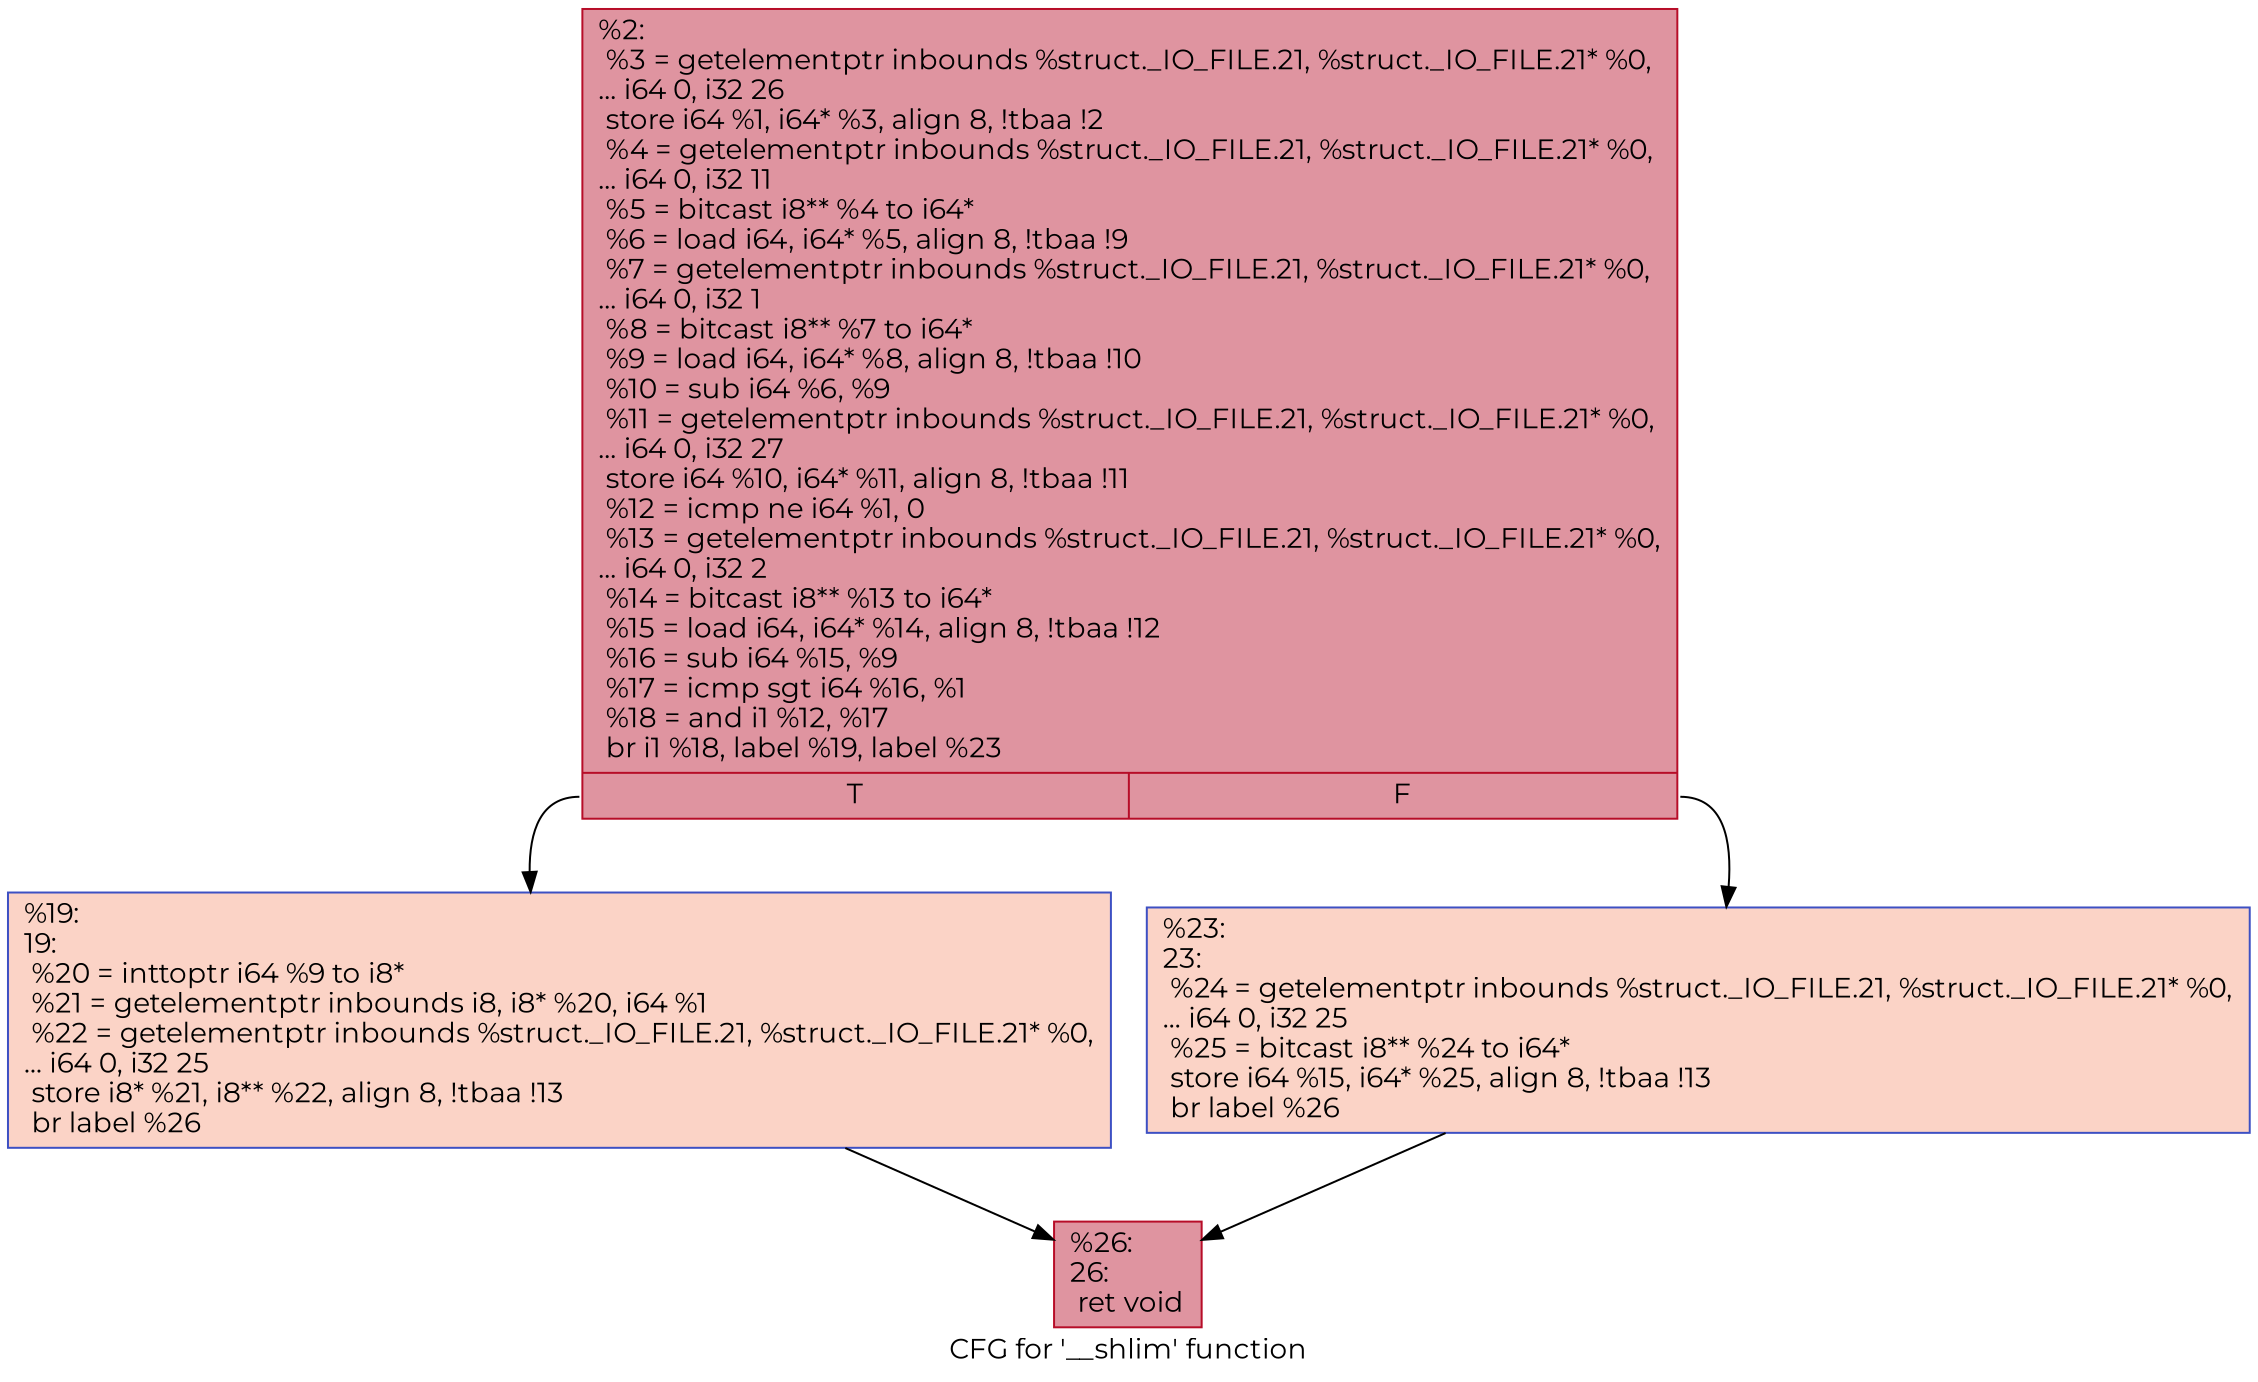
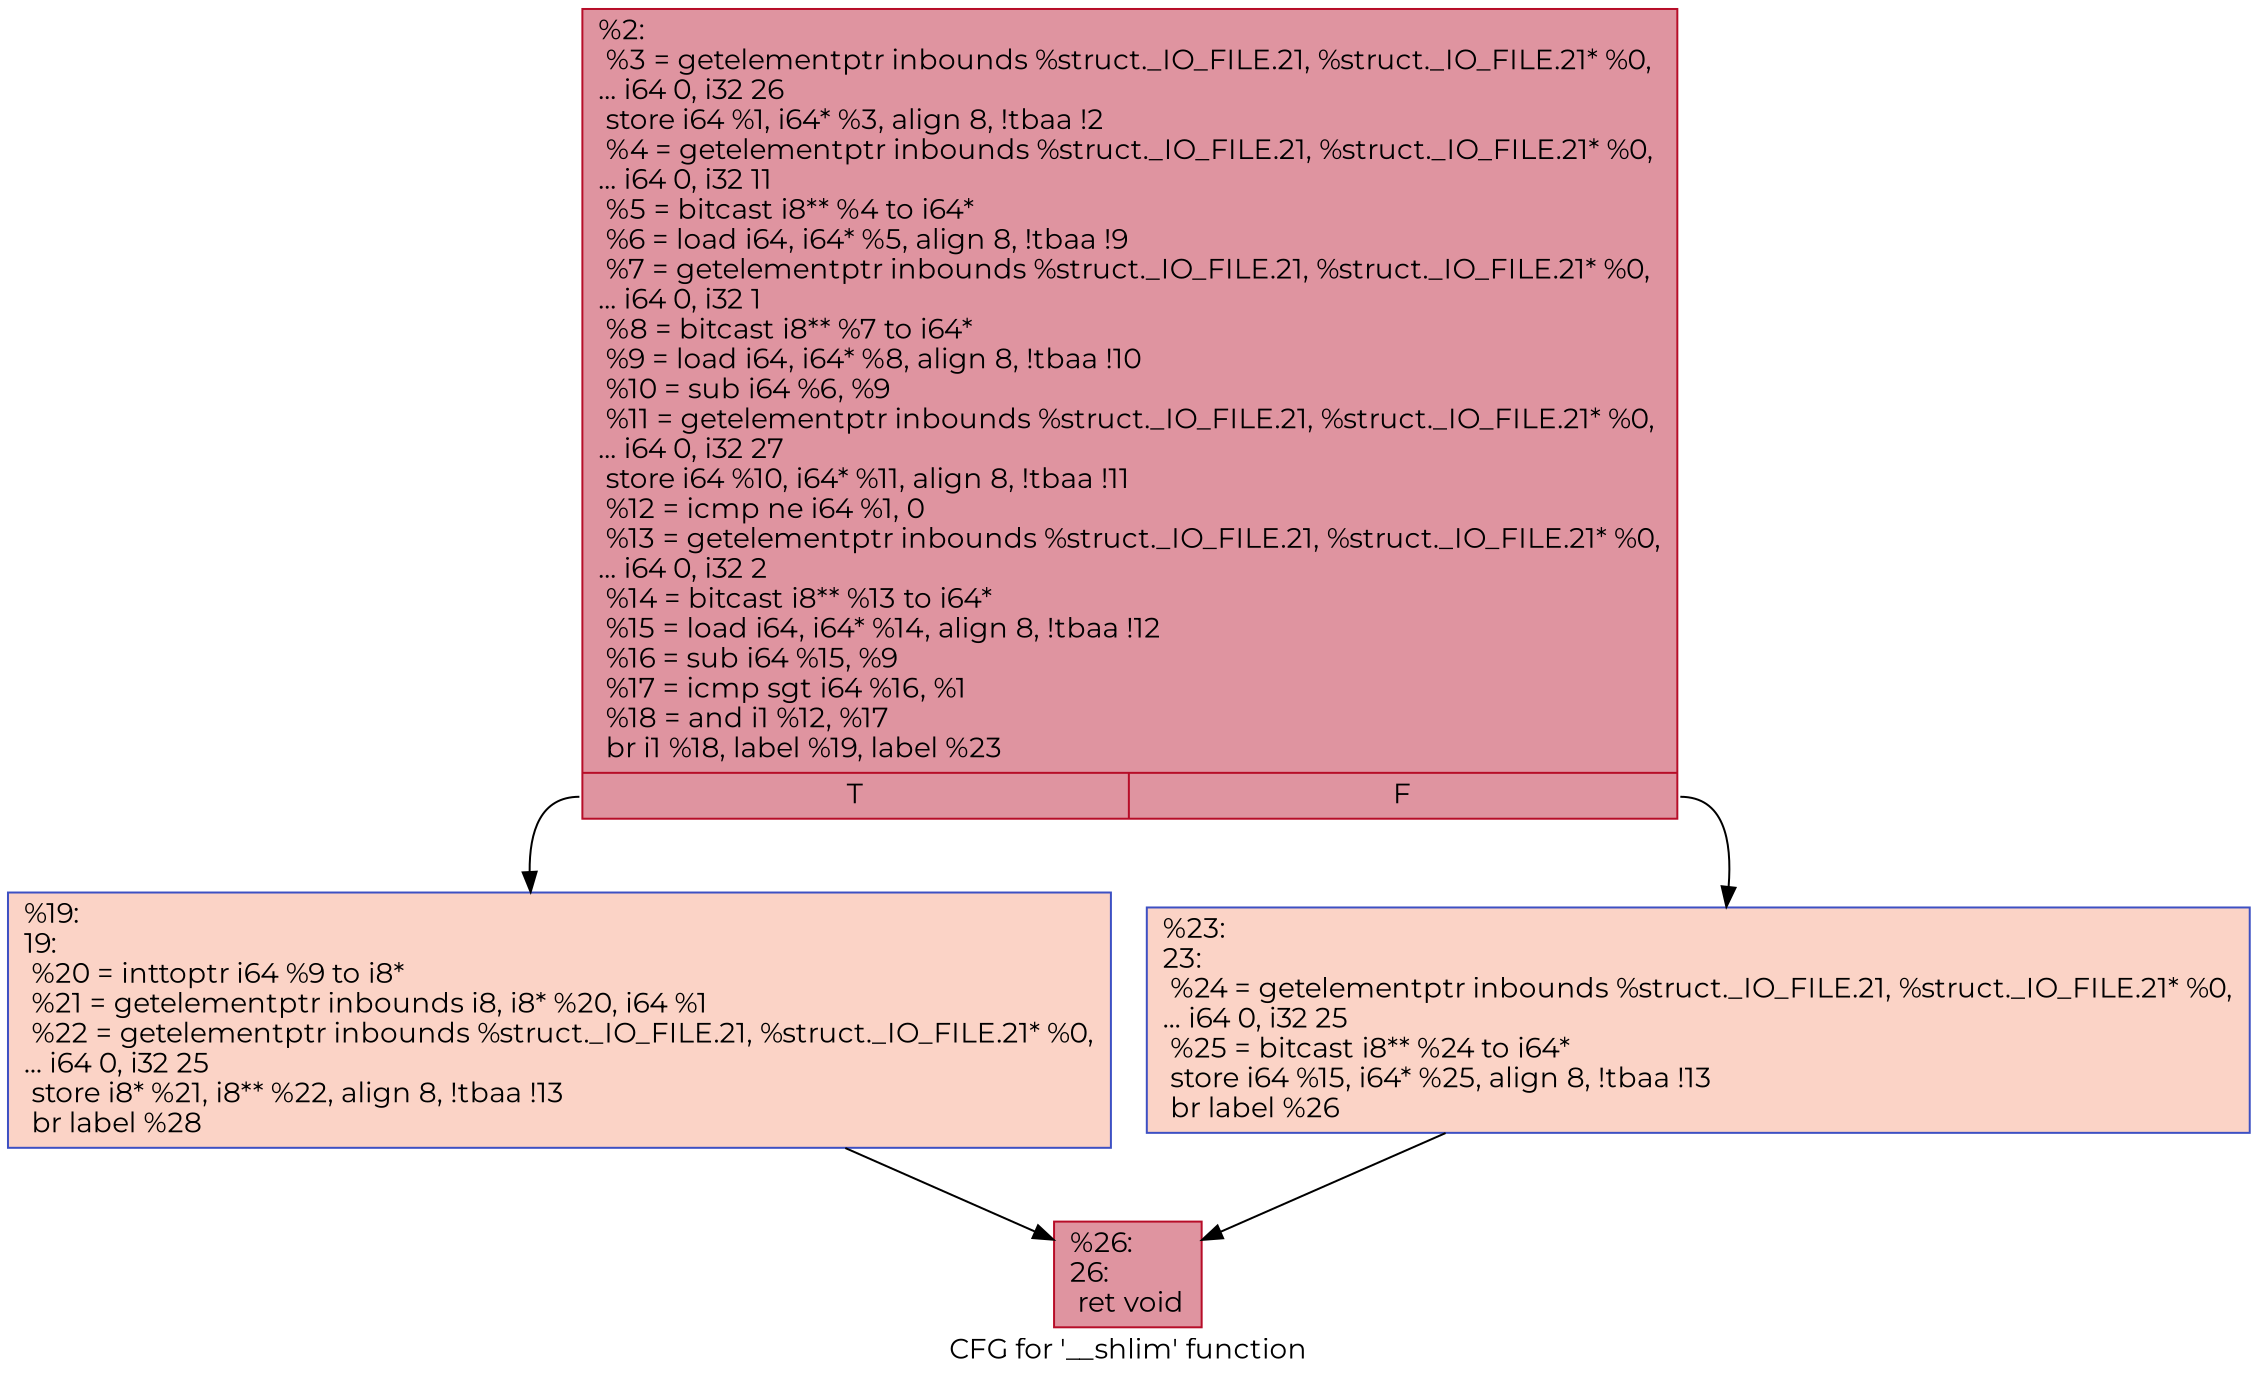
node "%19:": text "br label %26" -> "br label %28"
